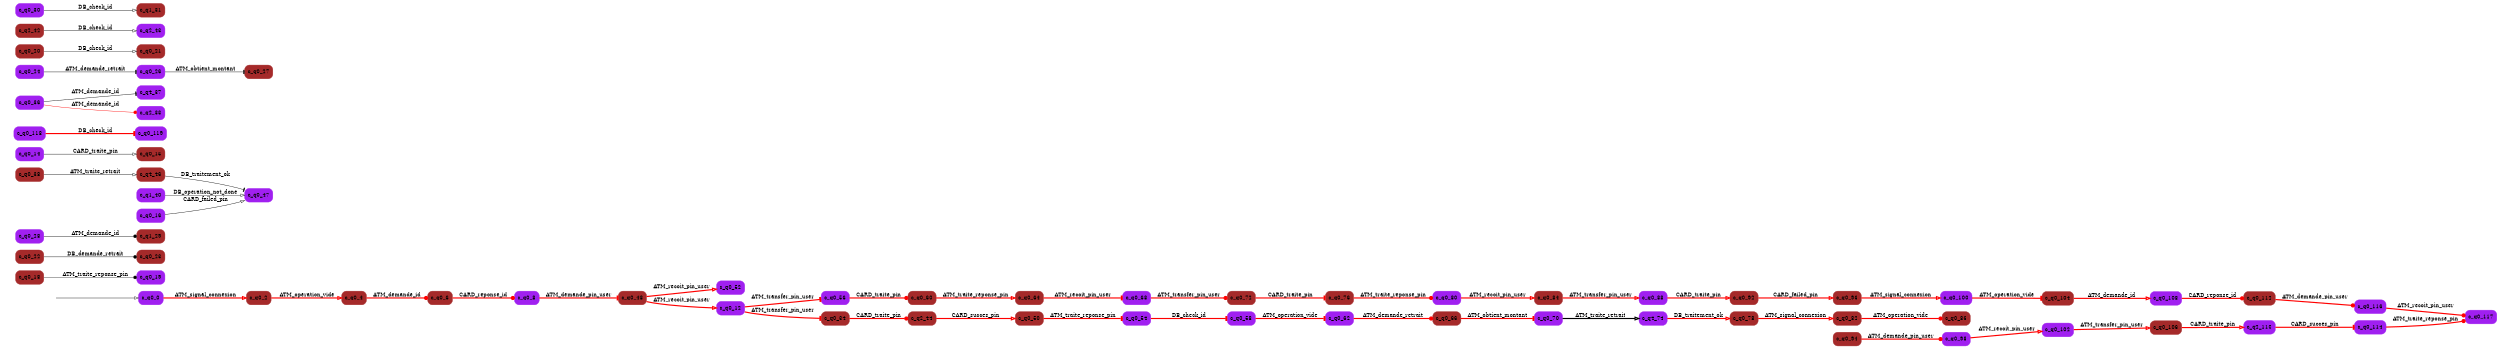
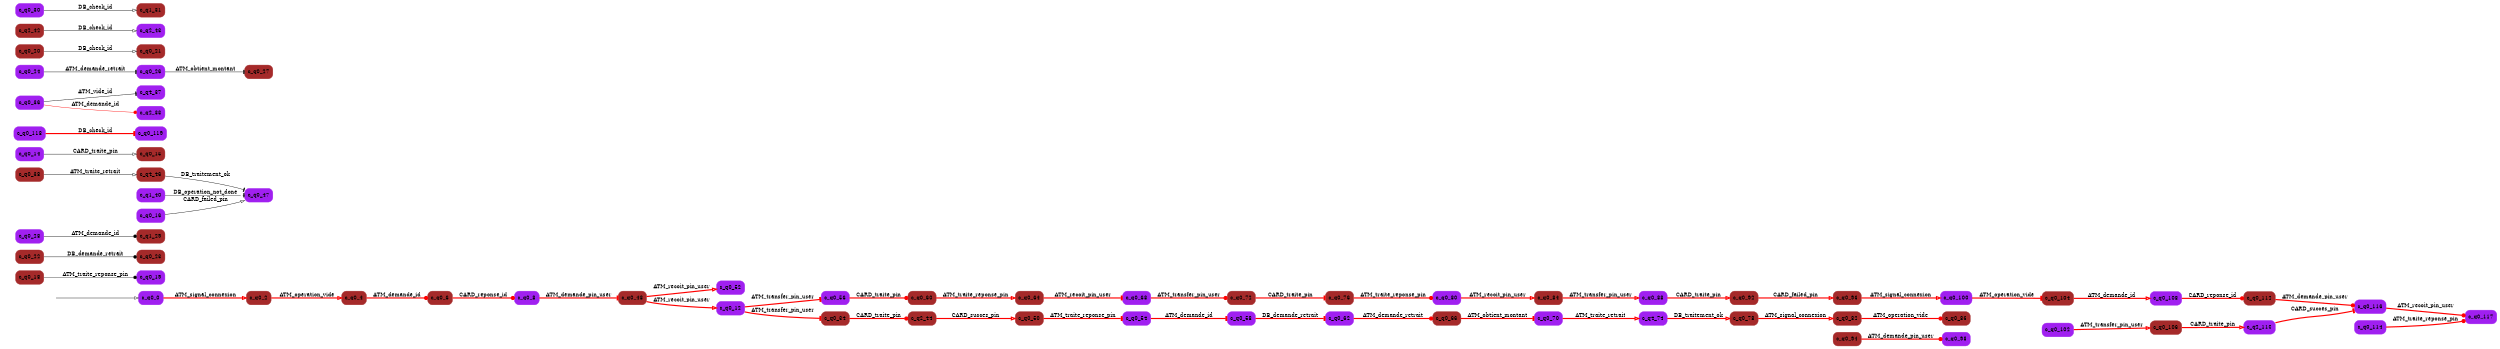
edge "c_q0_36" -> "c_q4_37": label "ATM_demande_id" -> "ATM_vide_id"
edge "c_q1_40" -> "c_q0_47": arrowhead onormal -> tee
edge "c_q0_54" -> "c_q0_58": label "DB_check_id" -> "ATM_demande_id"
edge "c_q0_58" -> "c_q0_62": label "ATM_operation_vide" -> "DB_demande_retrait"
edge "c_q0_70" -> "c_q4_74": color black -> red
edge "c_q2_110" -> "c_q0_114": now "c_q2_110" -> "c_q0_116"
edge "c_q0_98" -> "c_q0_102": removed, label "ATM_recoit_pin_user"
